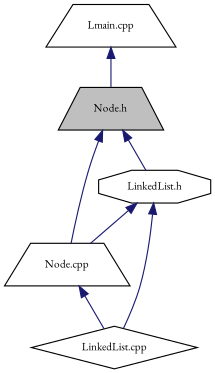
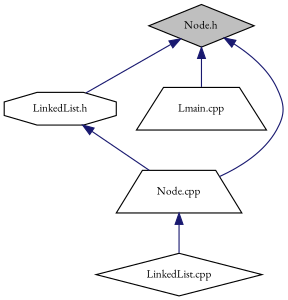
edge "Node.h" -> "Lmain.cpp": reversed
node "Node.h": shape trapezium -> diamond
edge "LinkedList.cpp" -> "LinkedList.h": removed
